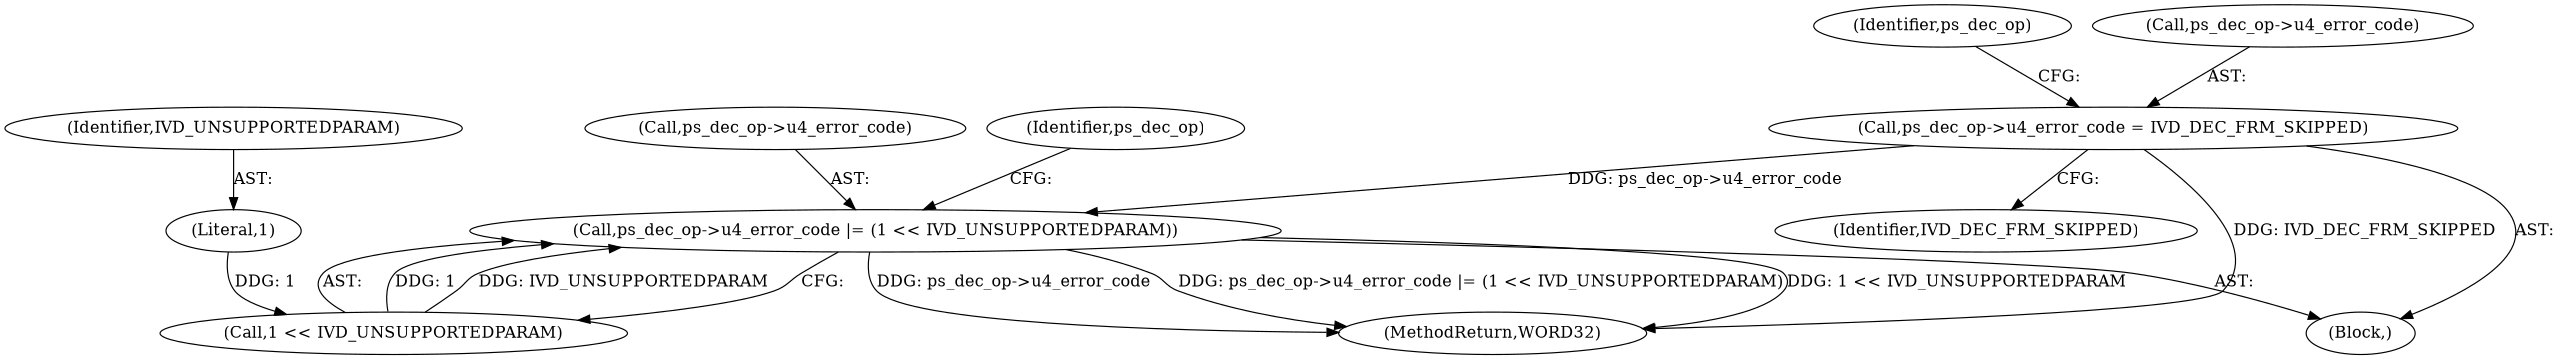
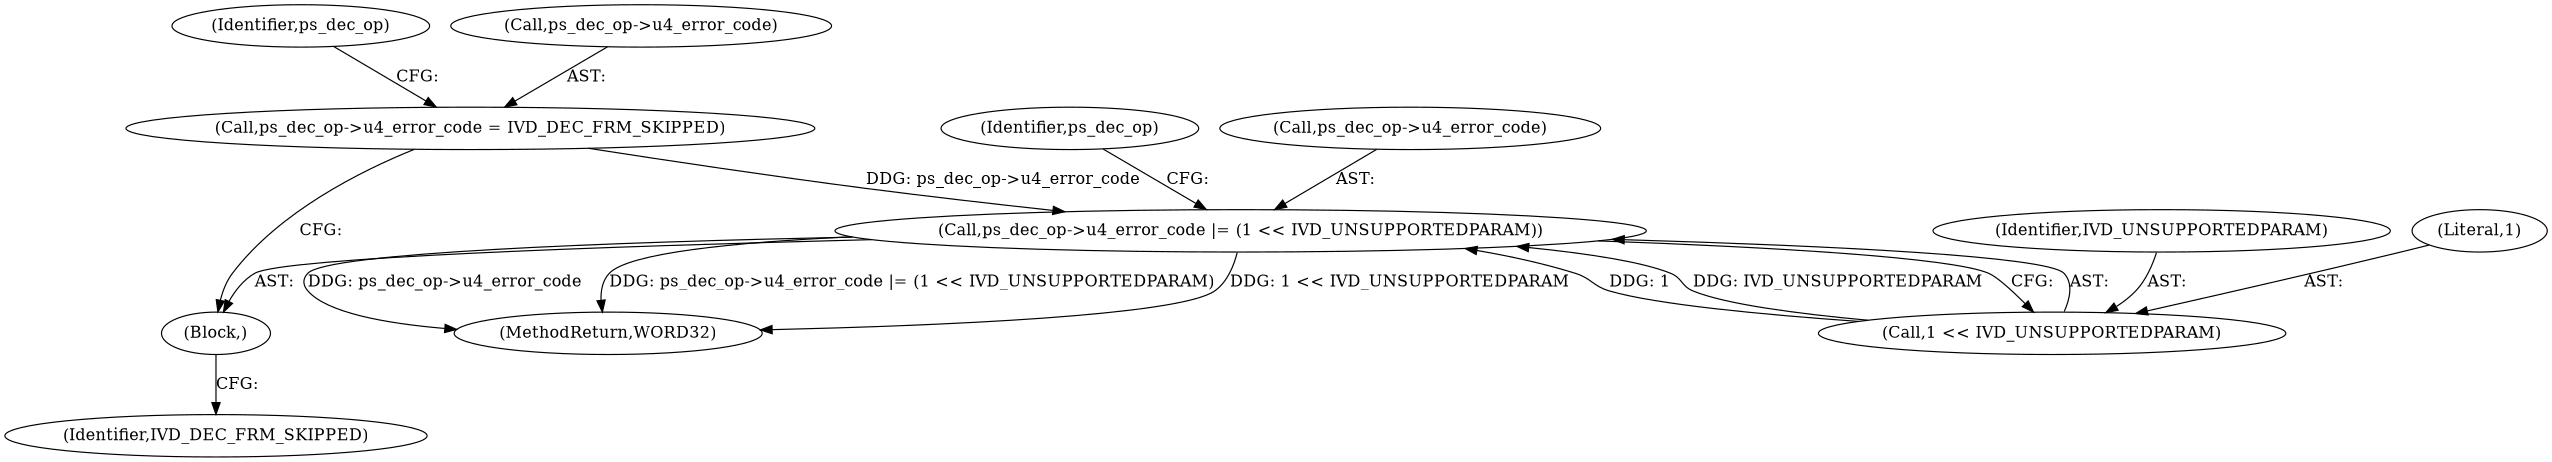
edge "(Identifier,IVD_UNSUPPORTEDPARAM)" -> "(Literal,1)": now "(Identifier,IVD_UNSUPPORTEDPARAM)" -> "(Call,1 << IVD_UNSUPPORTEDPARAM)"
edge "(Call,ps_dec_op->u4_error_code = IVD_DEC_FRM_SKIPPED)" -> "(Identifier,IVD_DEC_FRM_SKIPPED)": now "(Block,)" -> "(Identifier,IVD_DEC_FRM_SKIPPED)"
edge "(Call,ps_dec_op->u4_error_code = IVD_DEC_FRM_SKIPPED)" -> "(Block,)": label "AST: " -> "CFG: "
edge "(Literal,1)" -> "(Call,1 << IVD_UNSUPPORTEDPARAM)": label "DDG: 1" -> "AST: "
edge "(Call,ps_dec_op->u4_error_code = IVD_DEC_FRM_SKIPPED)" -> "(MethodReturn,WORD32)": removed, label "DDG: IVD_DEC_FRM_SKIPPED"
